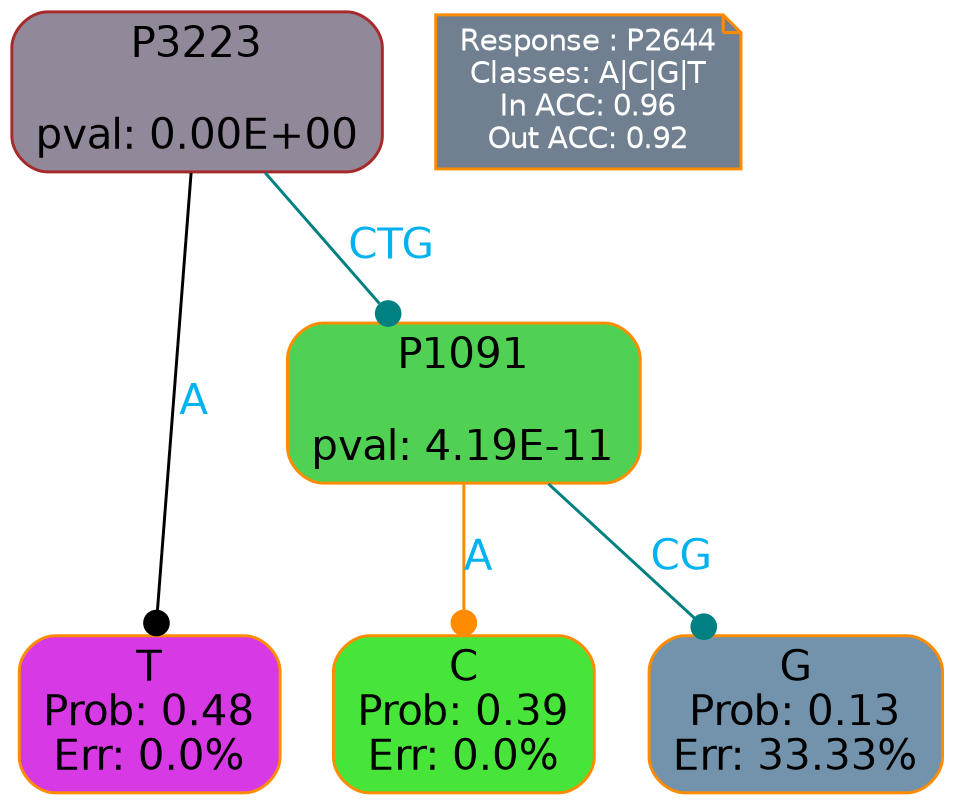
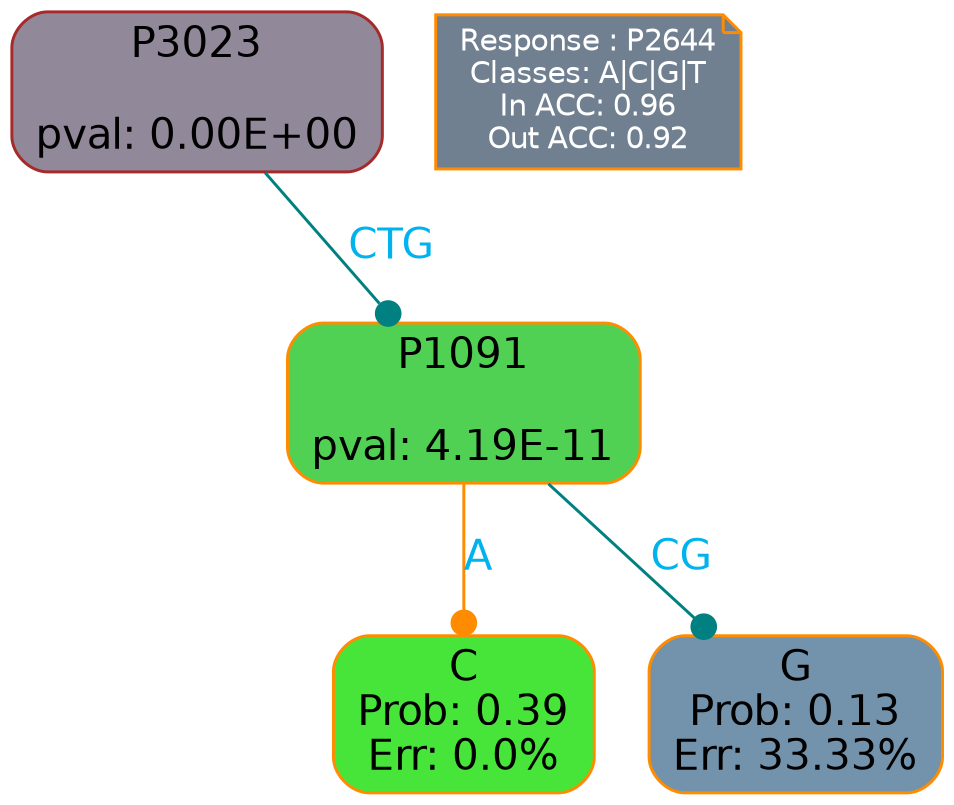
node "P3223 pval: 0.00E+00": label "P3223 pval: 0.00E+00" -> "P3023 pval: 0.00E+00"
node "T Prob: 0.48 Err: 0.0%": removed
